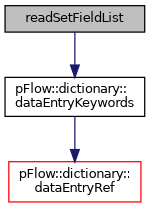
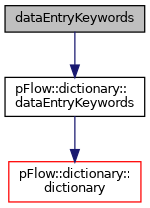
node "readSetFieldList": label "readSetFieldList" -> "dataEntryKeywords"
node "pFlow::dictionary:: dataEntryRef": label "pFlow::dictionary:: dataEntryRef" -> "pFlow::dictionary:: dictionary"
